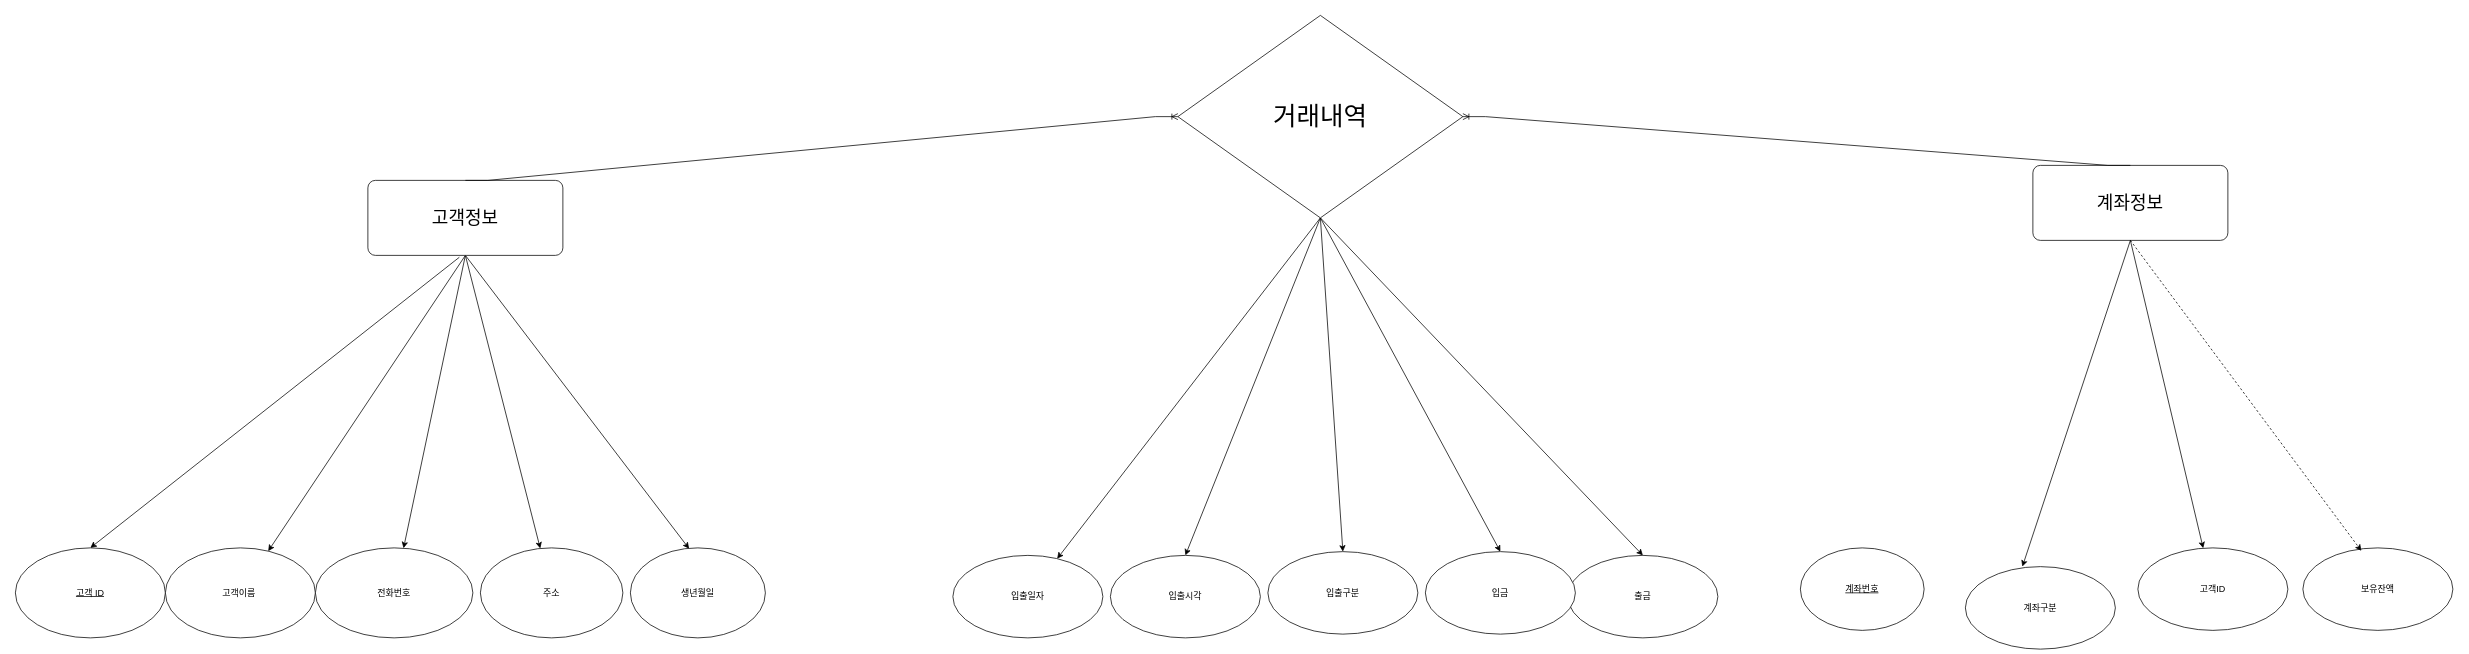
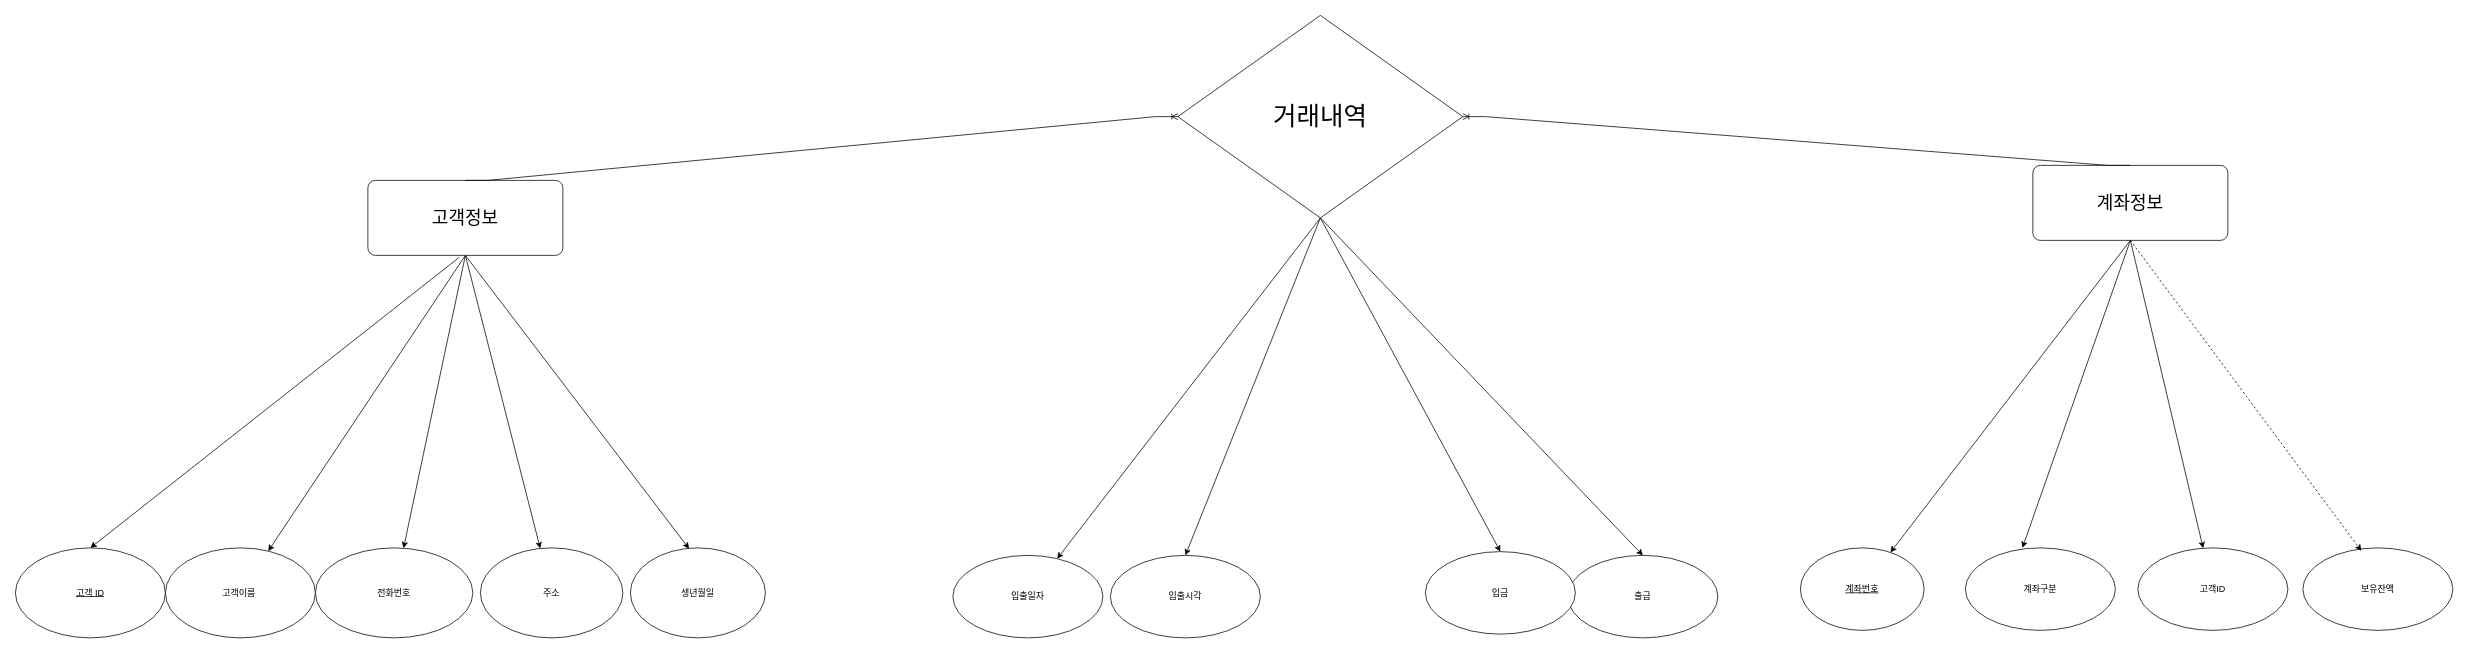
edge "거래내역" -> "입출구분": removed
edge "계좌정보" -> "계좌번호": added
node "입출구분": removed
node "계좌구분": moved (2040, 608) -> (2040, 589)
